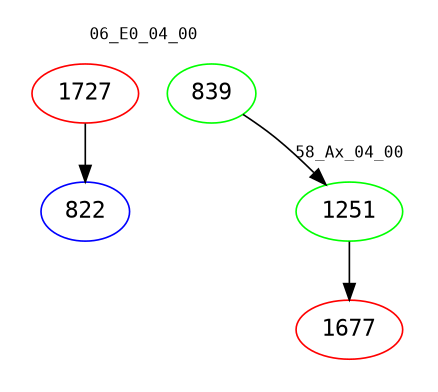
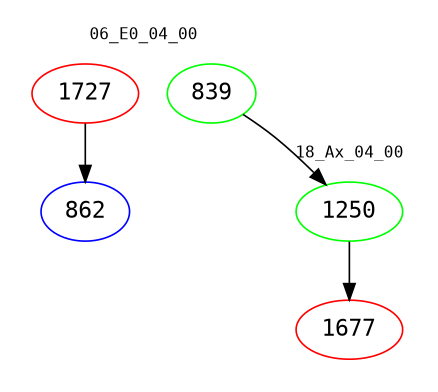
cluster "58_Ax_04_00": label "58_Ax_04_00" -> "18_Ax_04_00"
node "822": label "822" -> "862"
node "1251": label "1251" -> "1250"
